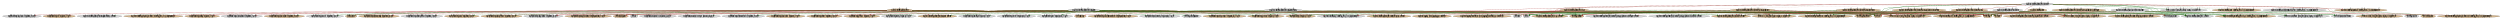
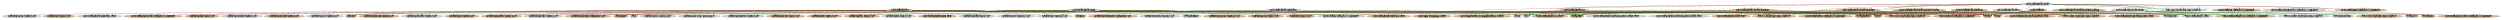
edge "org.jboss.resteasy.client.jaxrs.internal" -> "org.jboss.resteasy.client.jaxrs.internal.proxy": now "org.jboss.resteasy.client.jaxrs.internal" -> "javax.ws.rs (jboss-jaxrs-api_2.1_spec-1.0.0.Alpha1.jar)"
